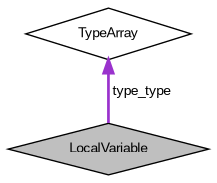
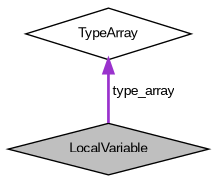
edge "LocalVariable" -> "TypeArray": label " type_type" -> " type_array"
